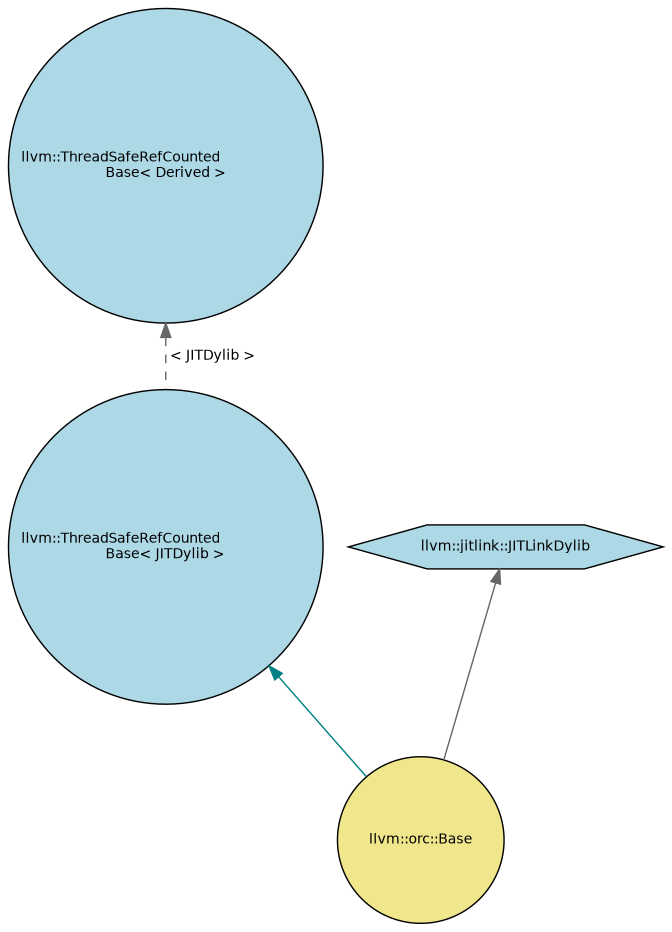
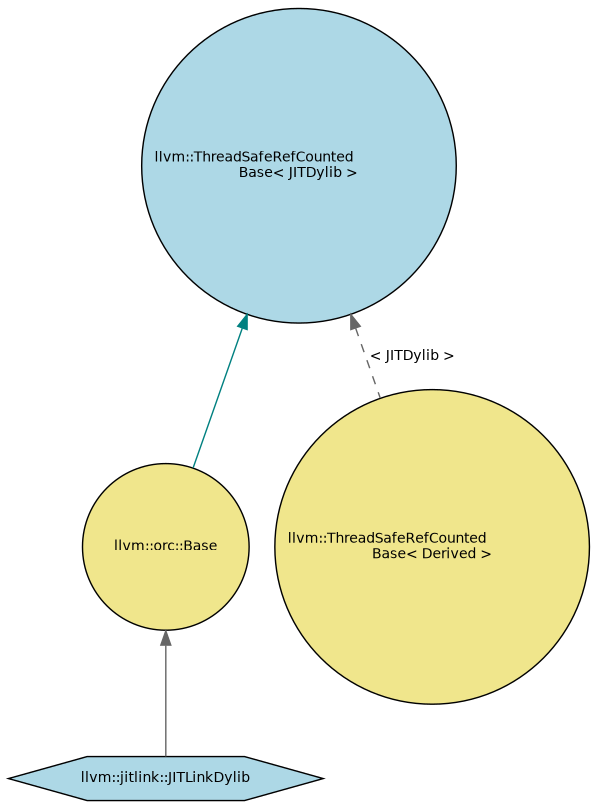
node "llvm::ThreadSafeRefCounted Base< Derived >": fillcolor lightblue -> khaki
edge "llvm::ThreadSafeRefCounted Base< JITDylib >" -> "llvm::ThreadSafeRefCounted Base< Derived >": reversed
edge "llvm::orc::Base" -> "llvm::jitlink::JITLinkDylib": reversed
